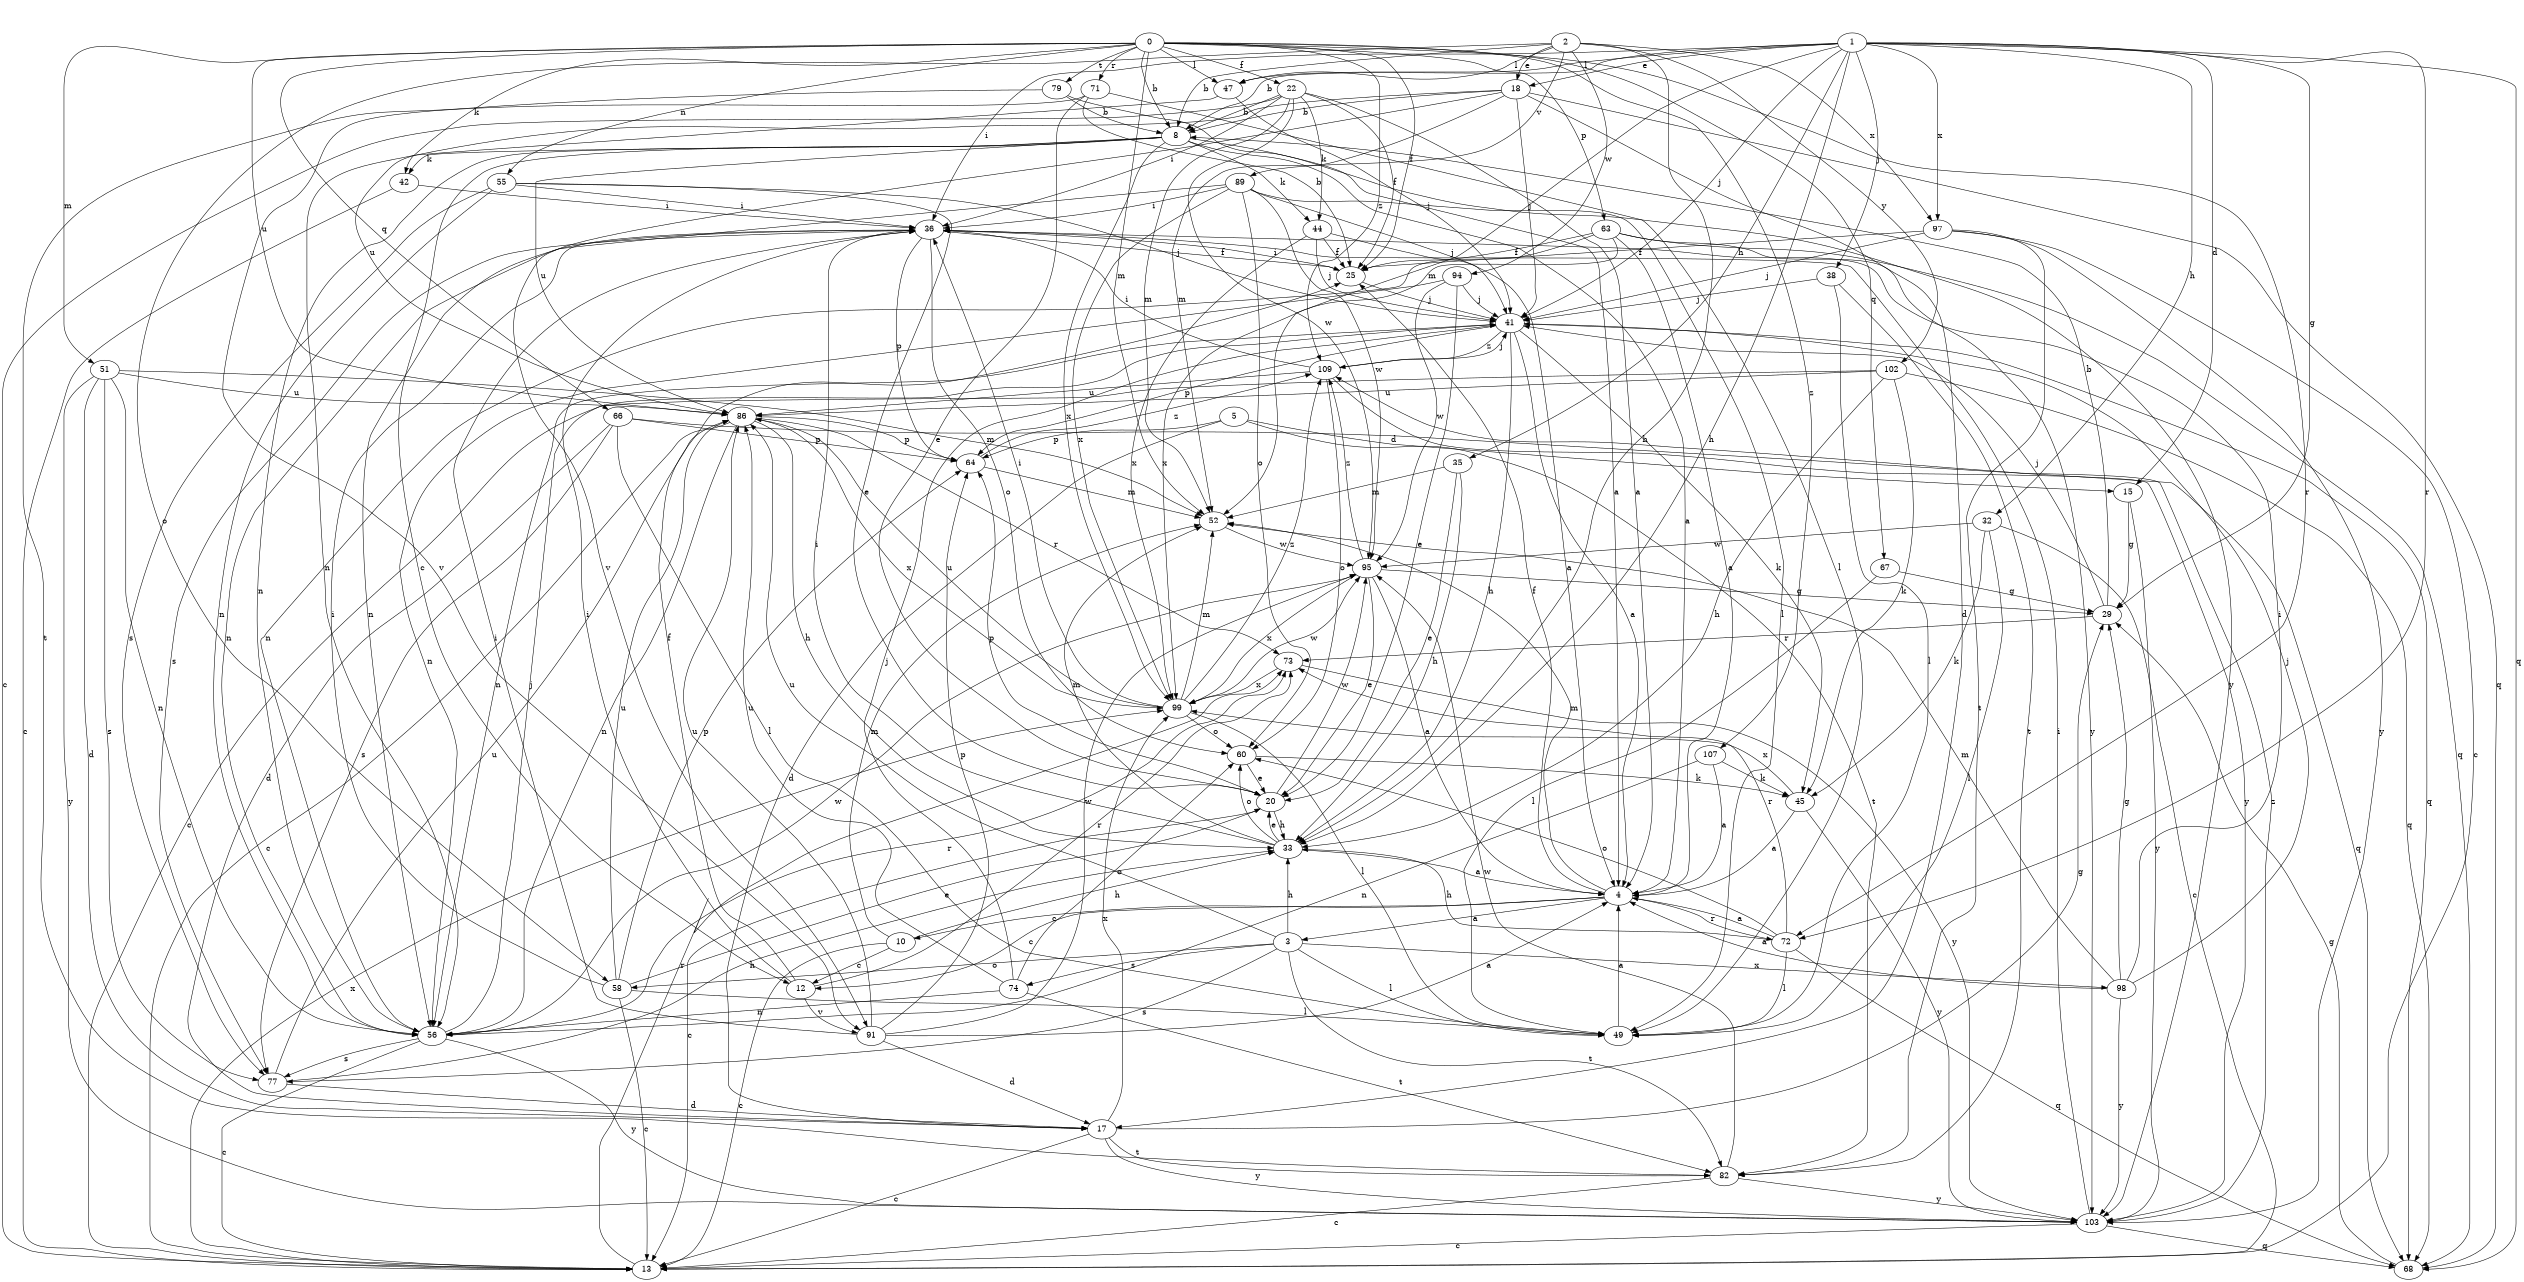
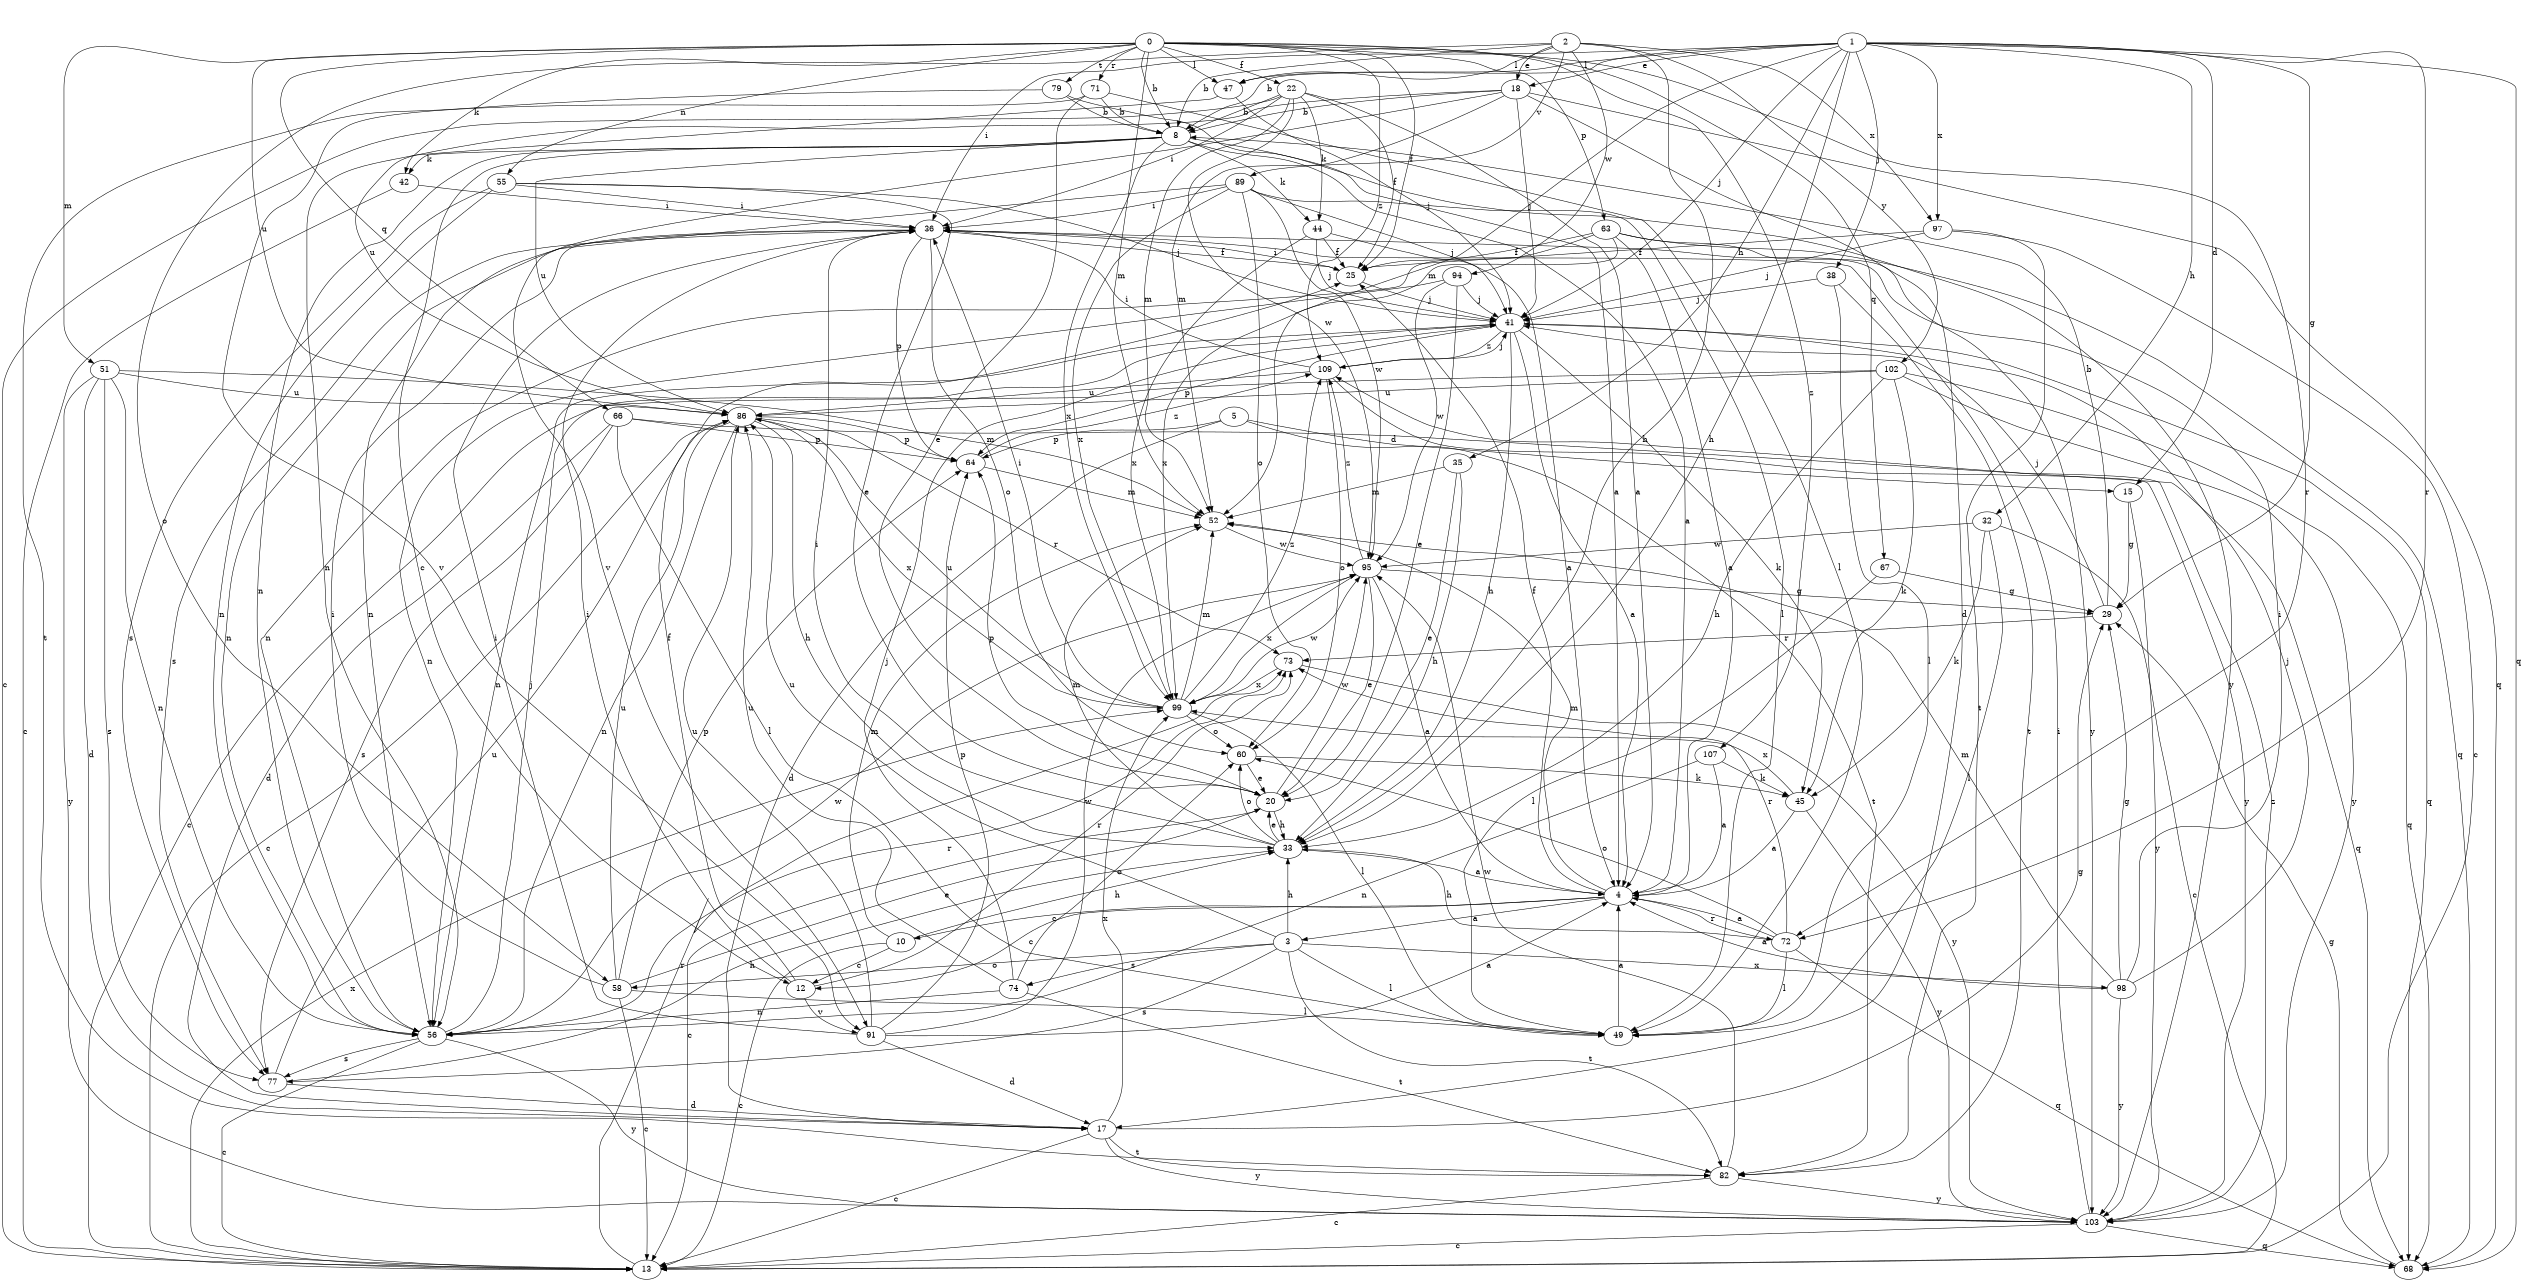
edge "71" -> "25": now "71" -> "8"
edge "97" -> "103": now "102" -> "103"
